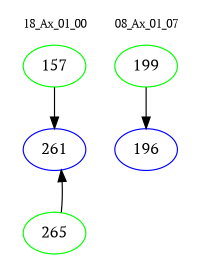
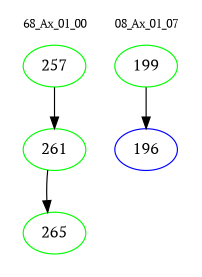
cluster "18_Ax_01_00": label "18_Ax_01_00" -> "68_Ax_01_00"
node "157": label "157" -> "257"
node "261": color blue -> green
edge "265" -> "261": reversed
